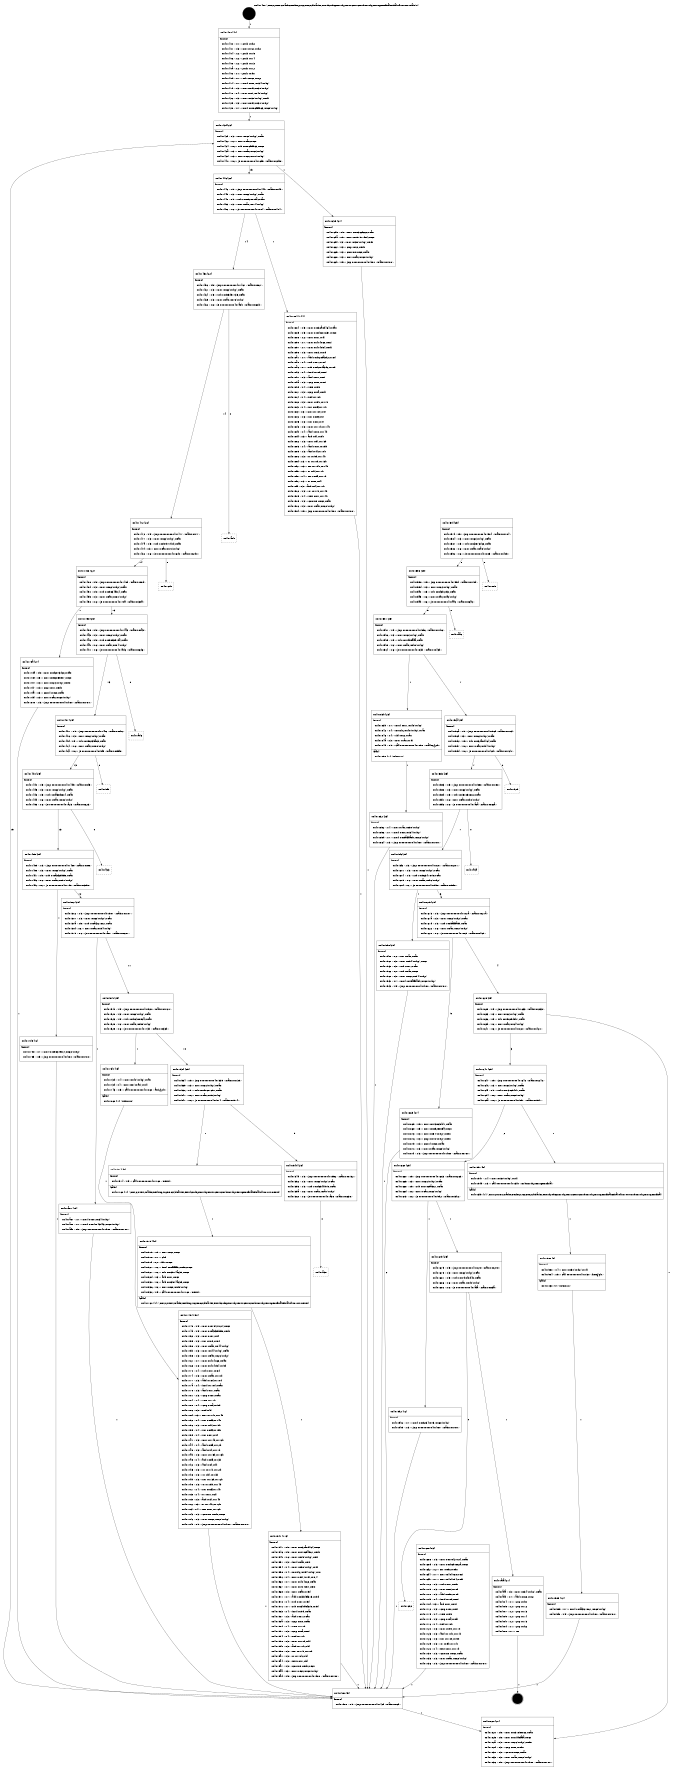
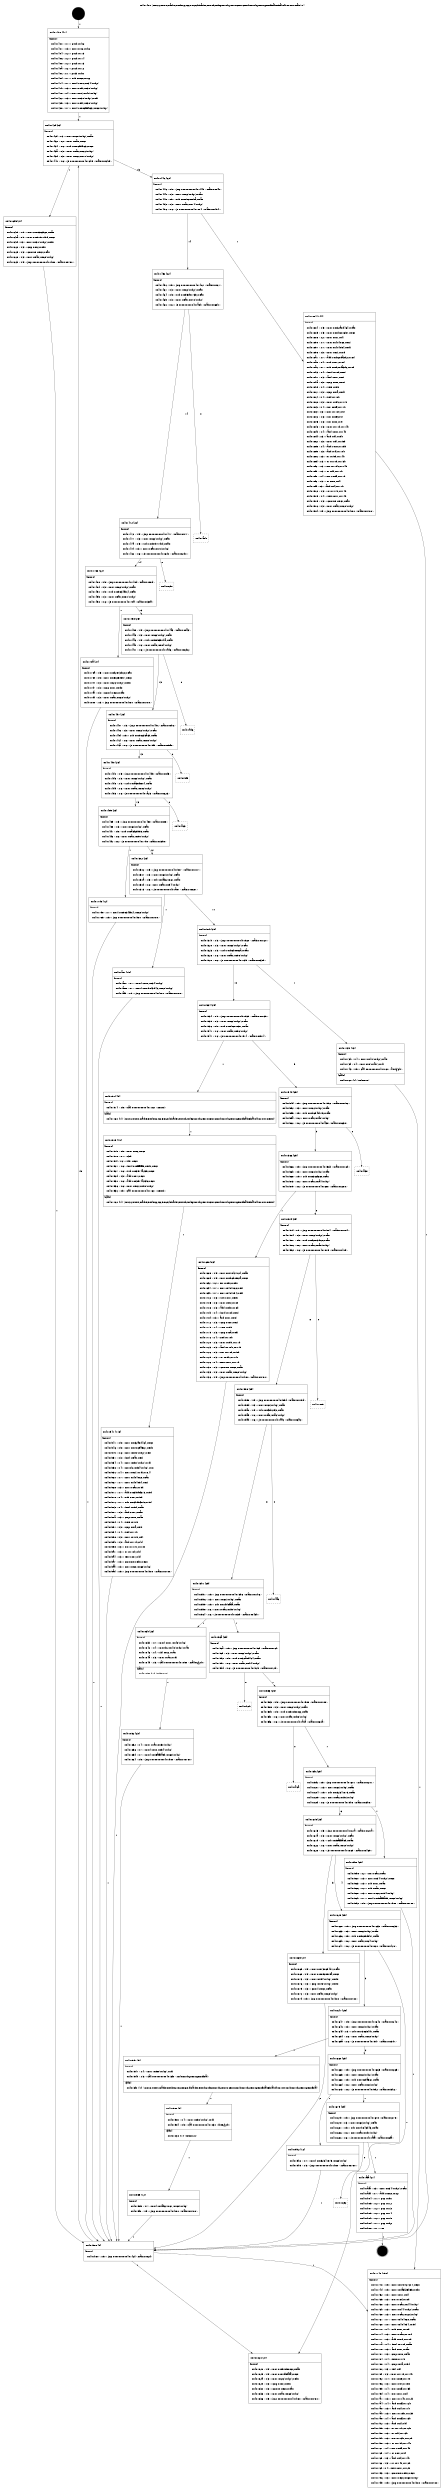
node "0x401566 [25]": added
edge "0x401748 [150]" -> "0x401b80 [5]": reversed
